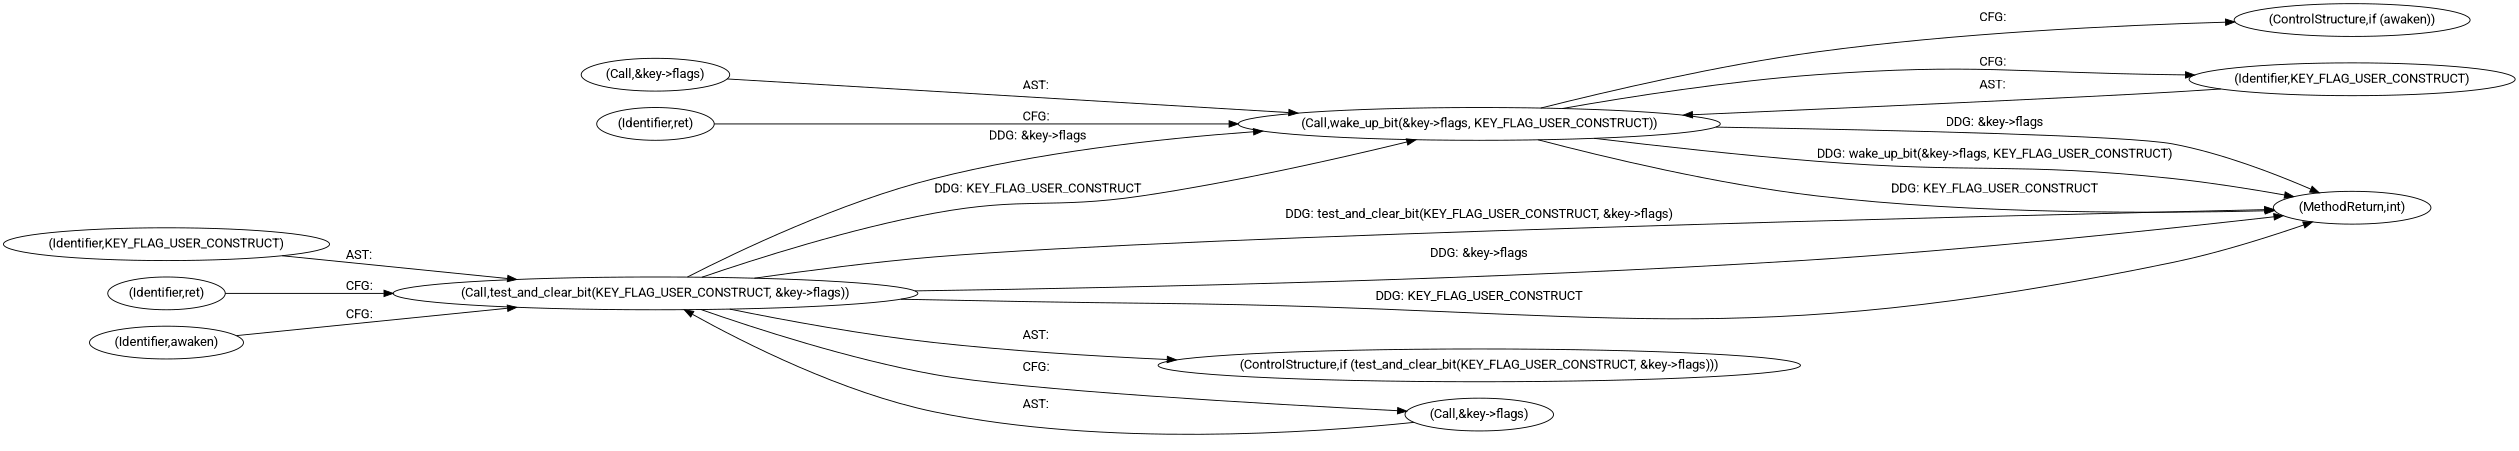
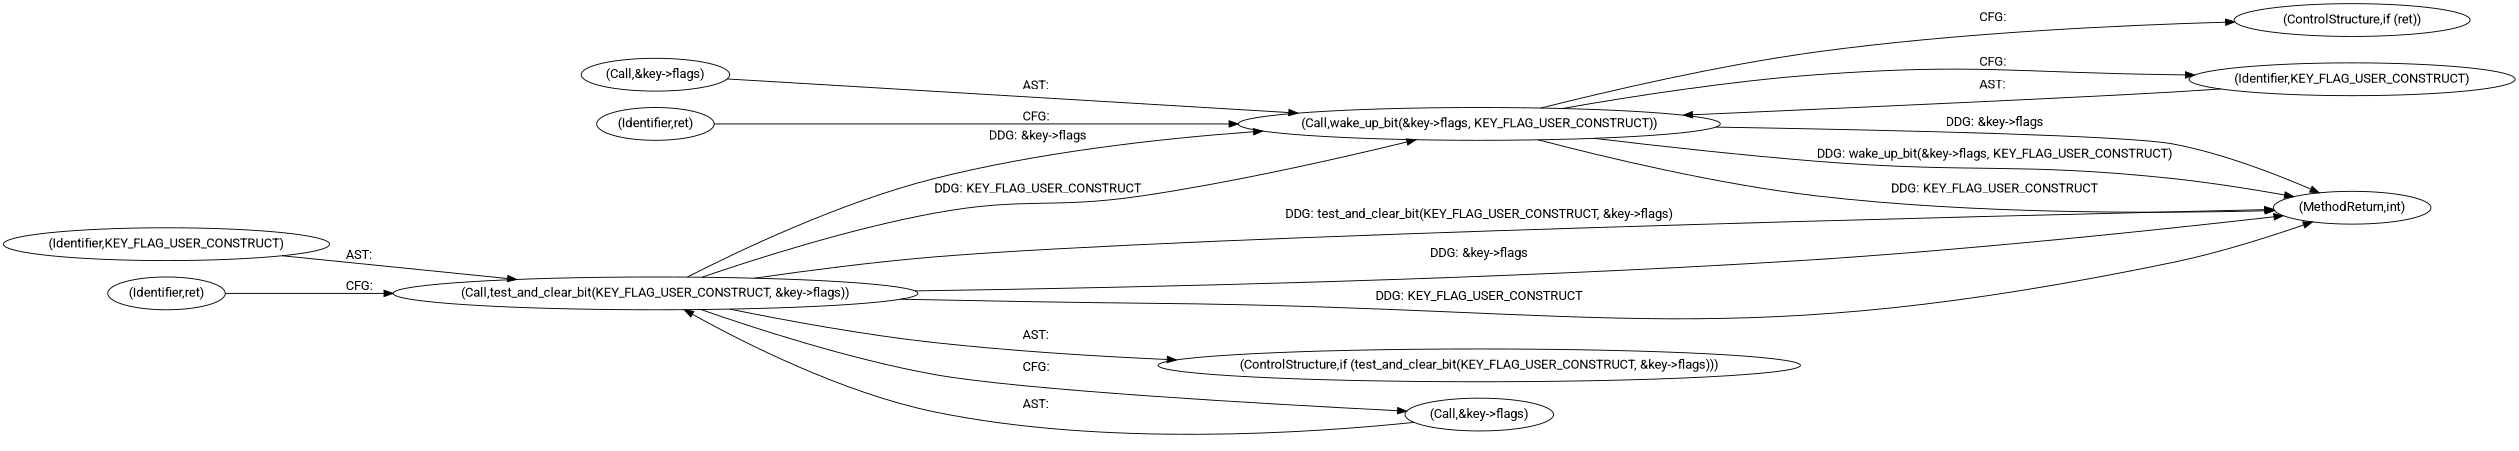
node "(ControlStructure,if (awaken))": label "(ControlStructure,if (awaken))" -> "(ControlStructure,if (ret))"
node "(Identifier,awaken)": removed
